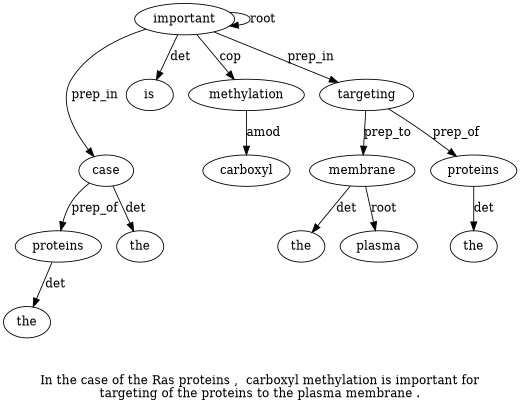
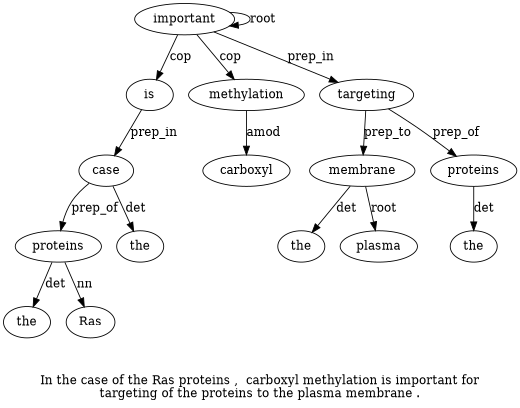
edge "important" -> "is": label "det" -> "cop"
edge "important" -> "case": now "is" -> "case"
node "Ras": added
